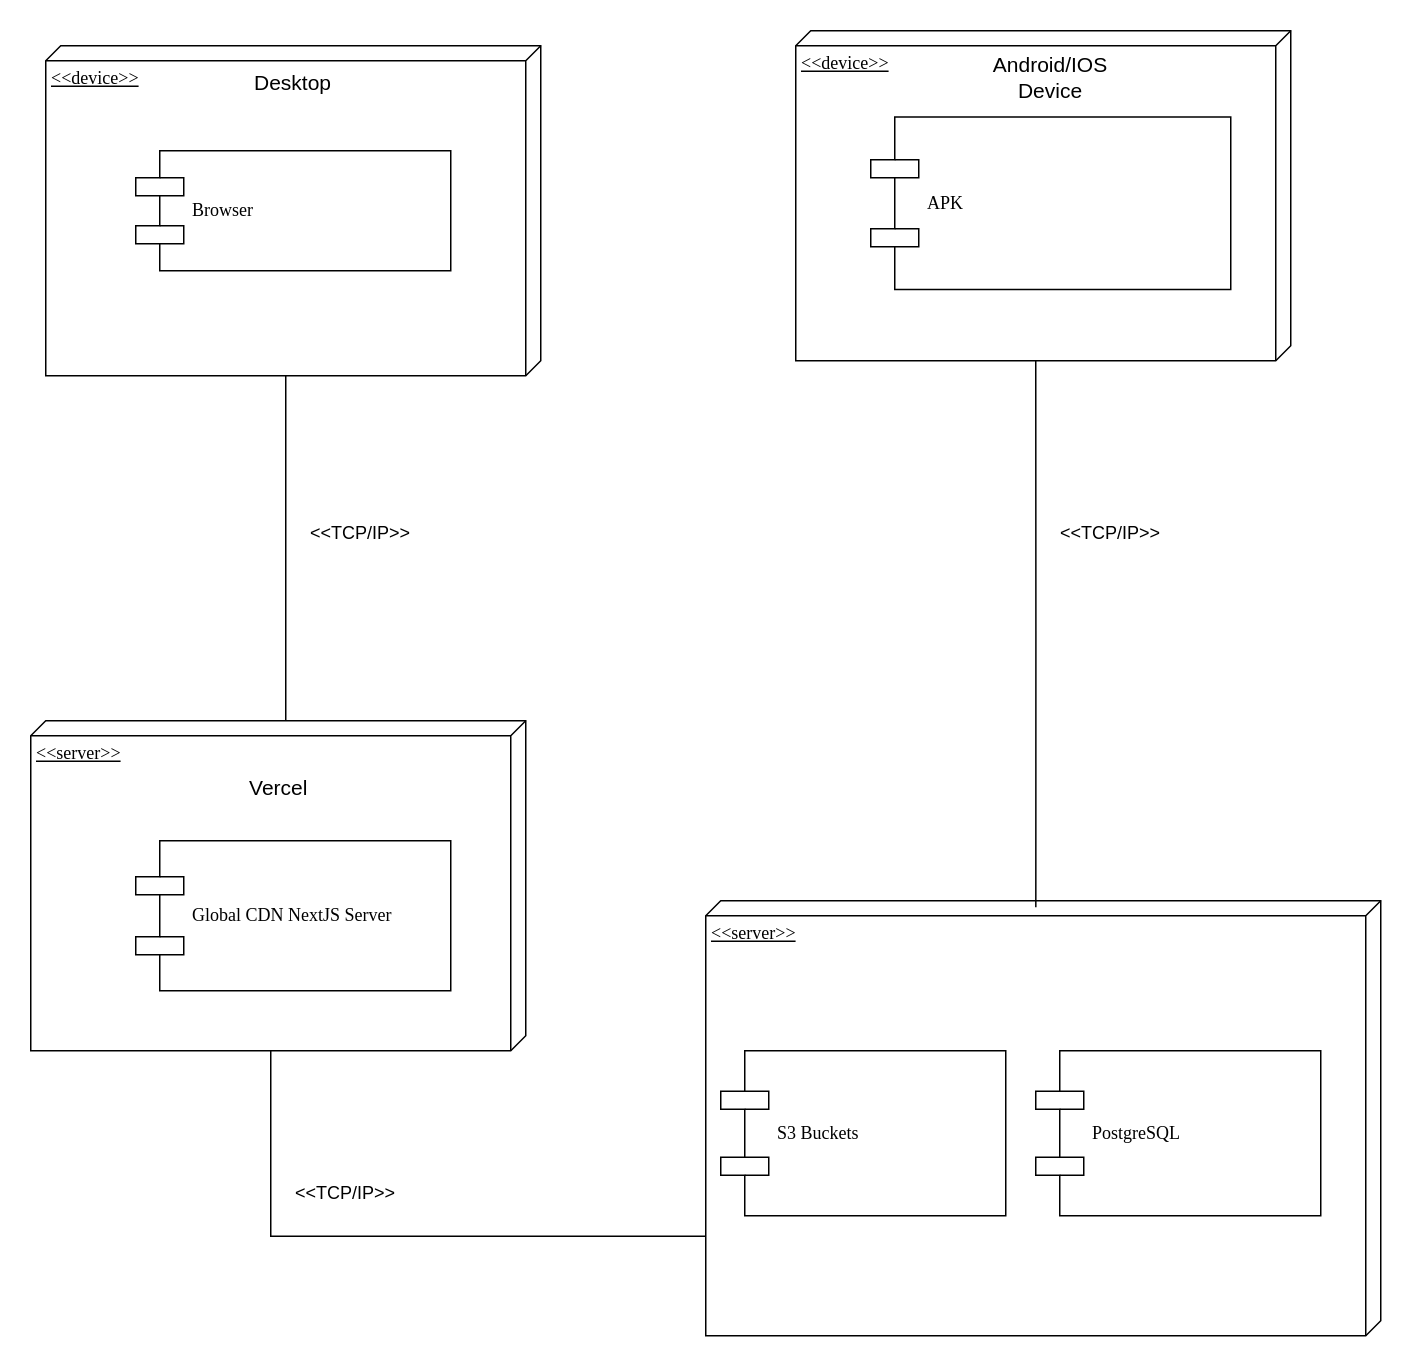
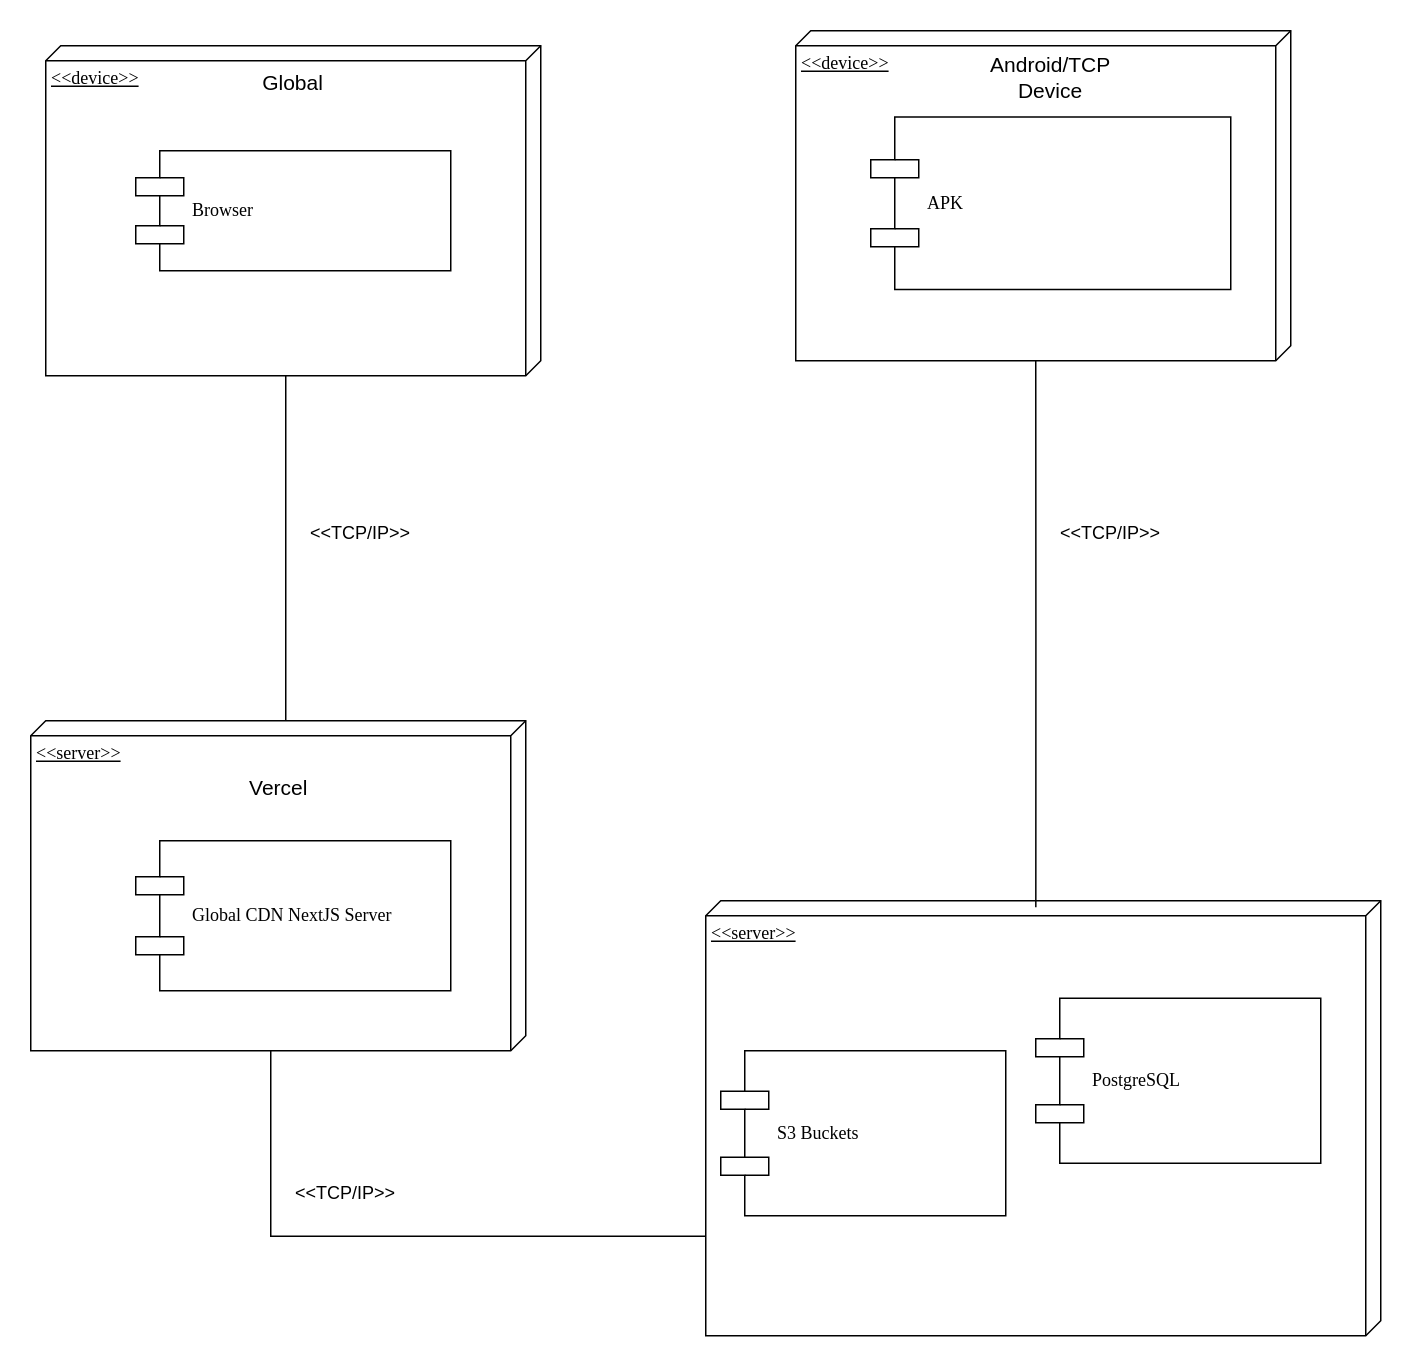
node "Android/IOS Device": label "Android/IOS Device" -> "Android/TCP Device"
node "Desktop": label "Desktop" -> "Global"
node "PostgreSQL": moved (1178, 1133) -> (1178, 1081)
